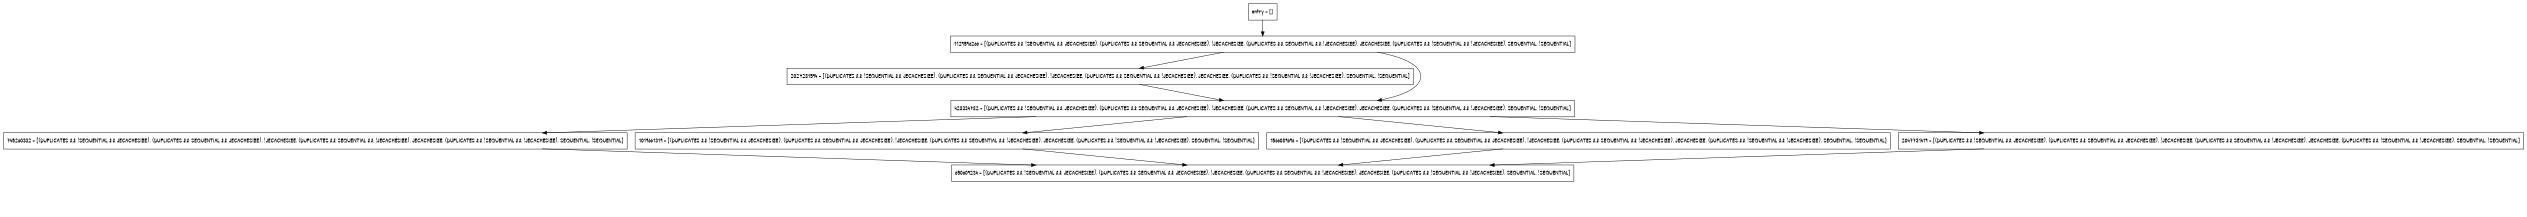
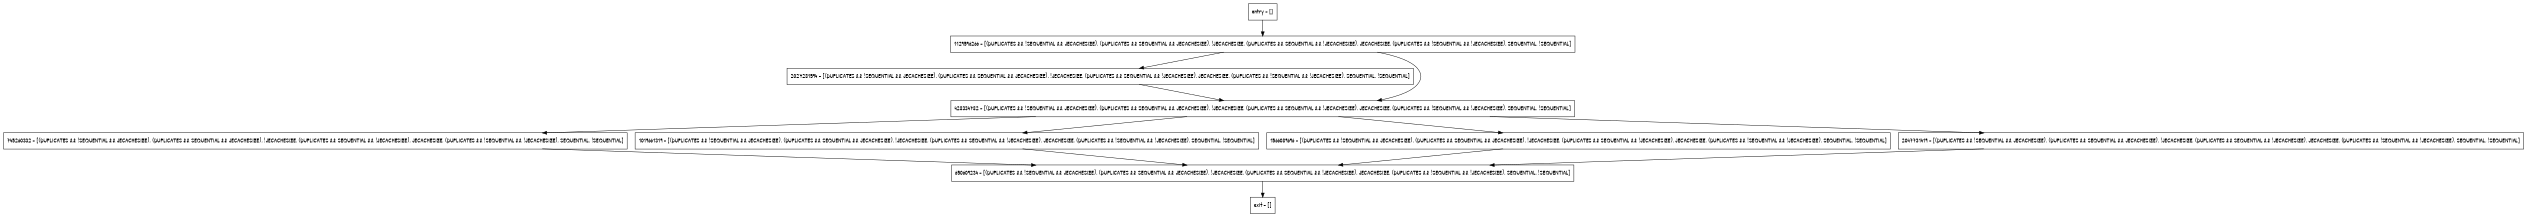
node "exit - []": added
